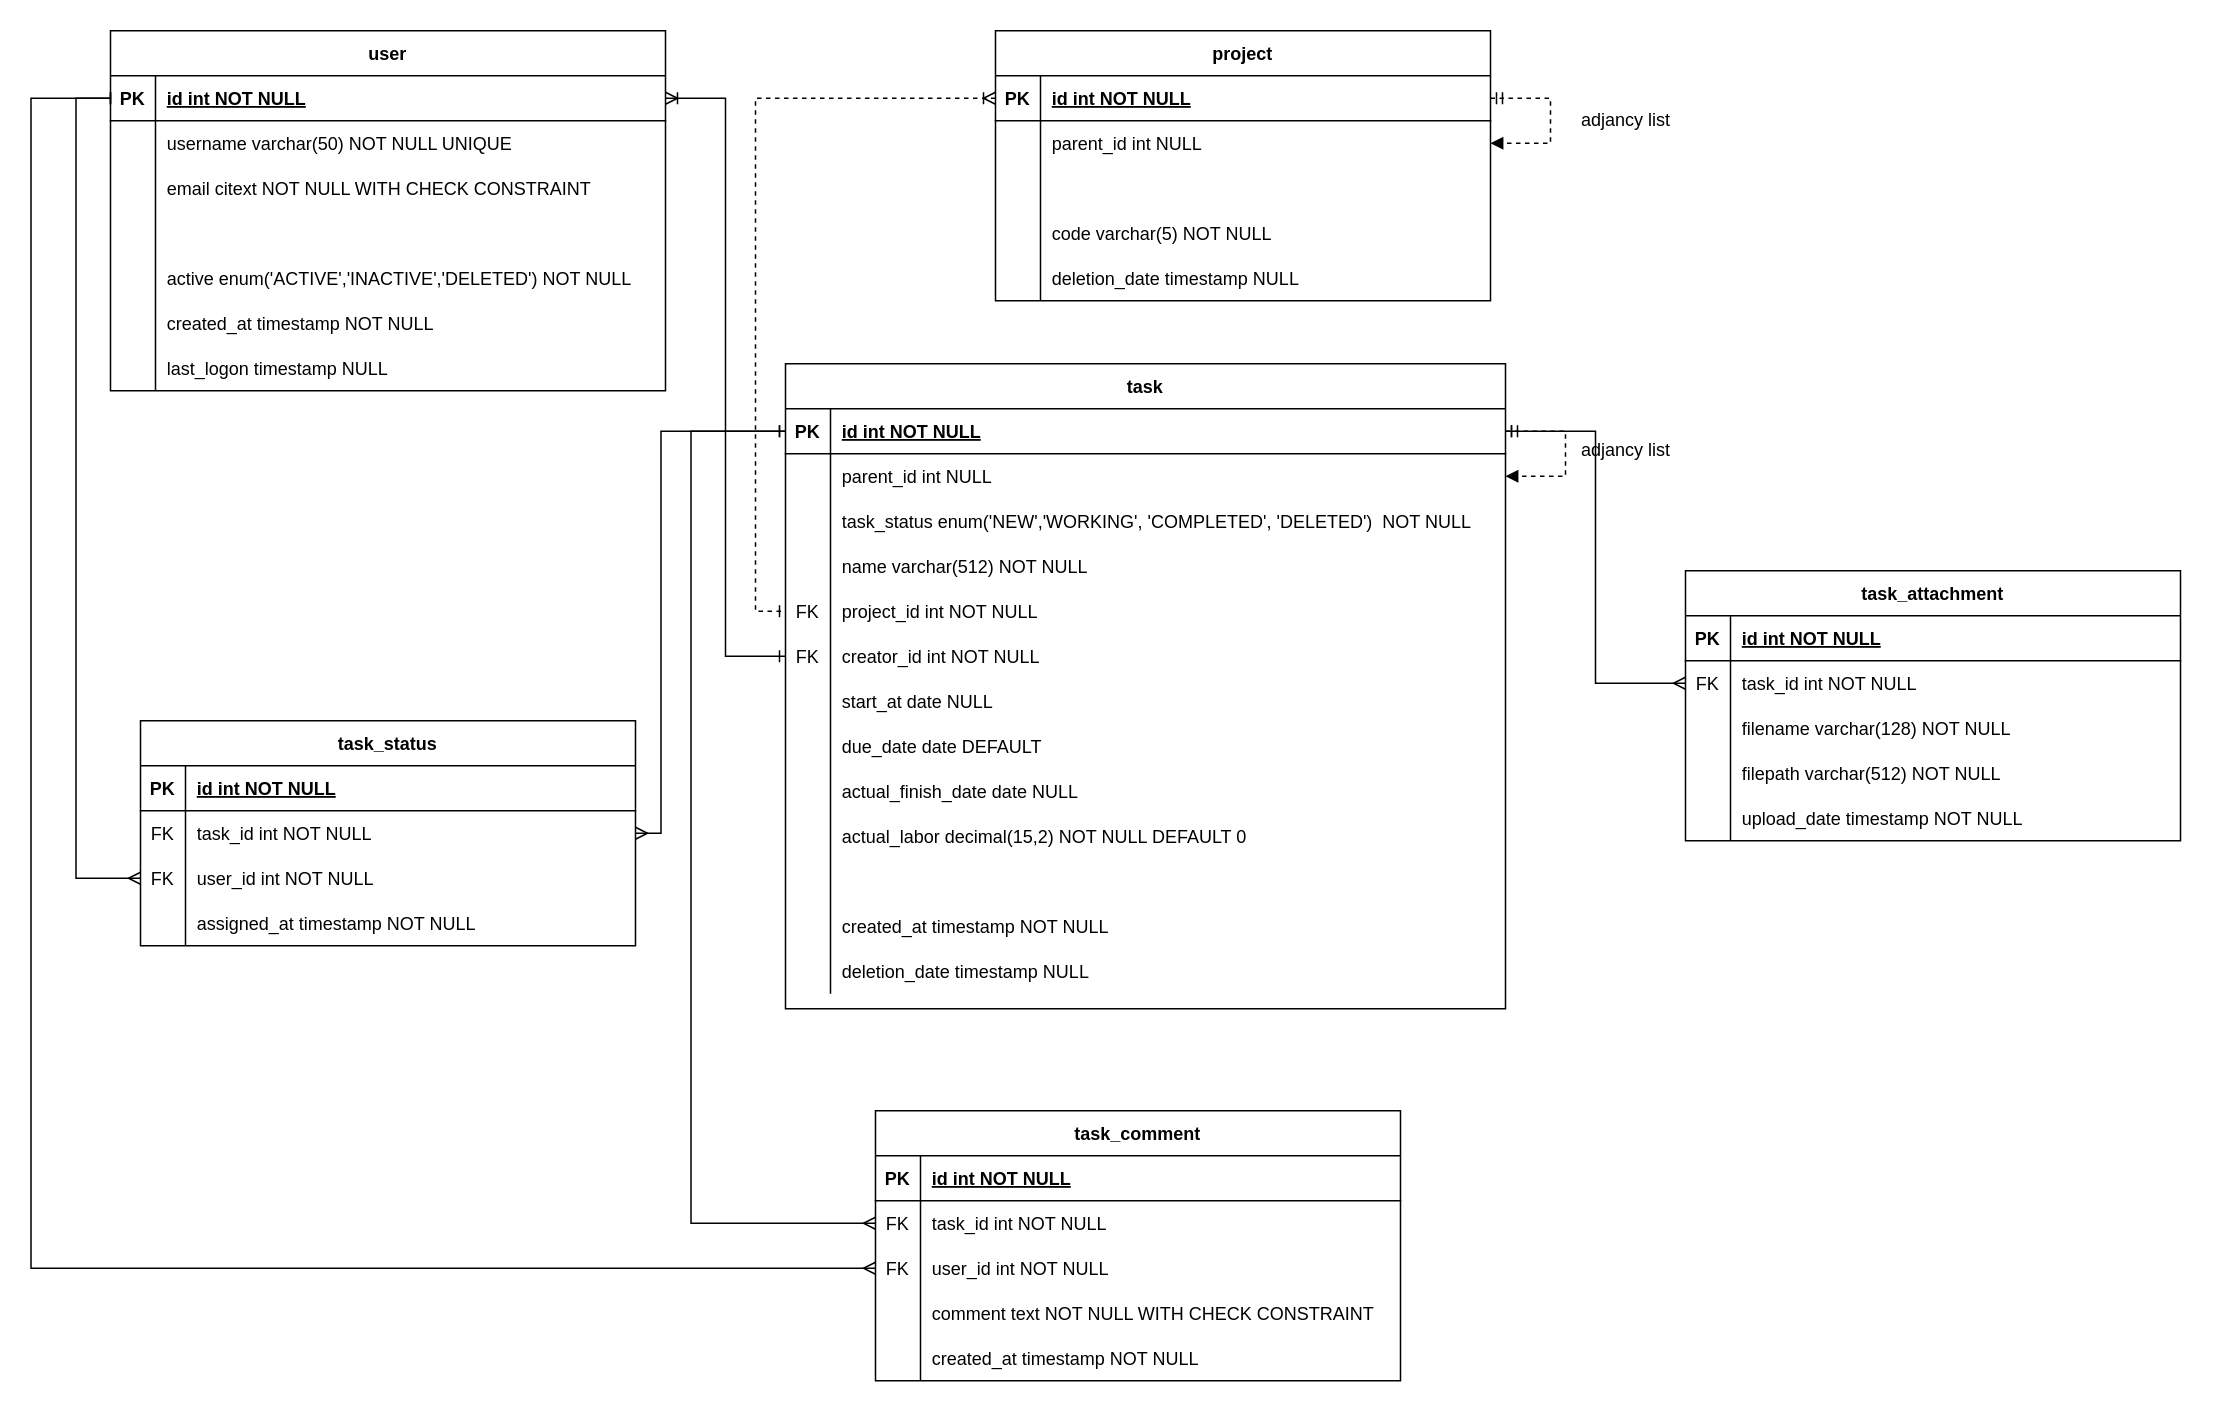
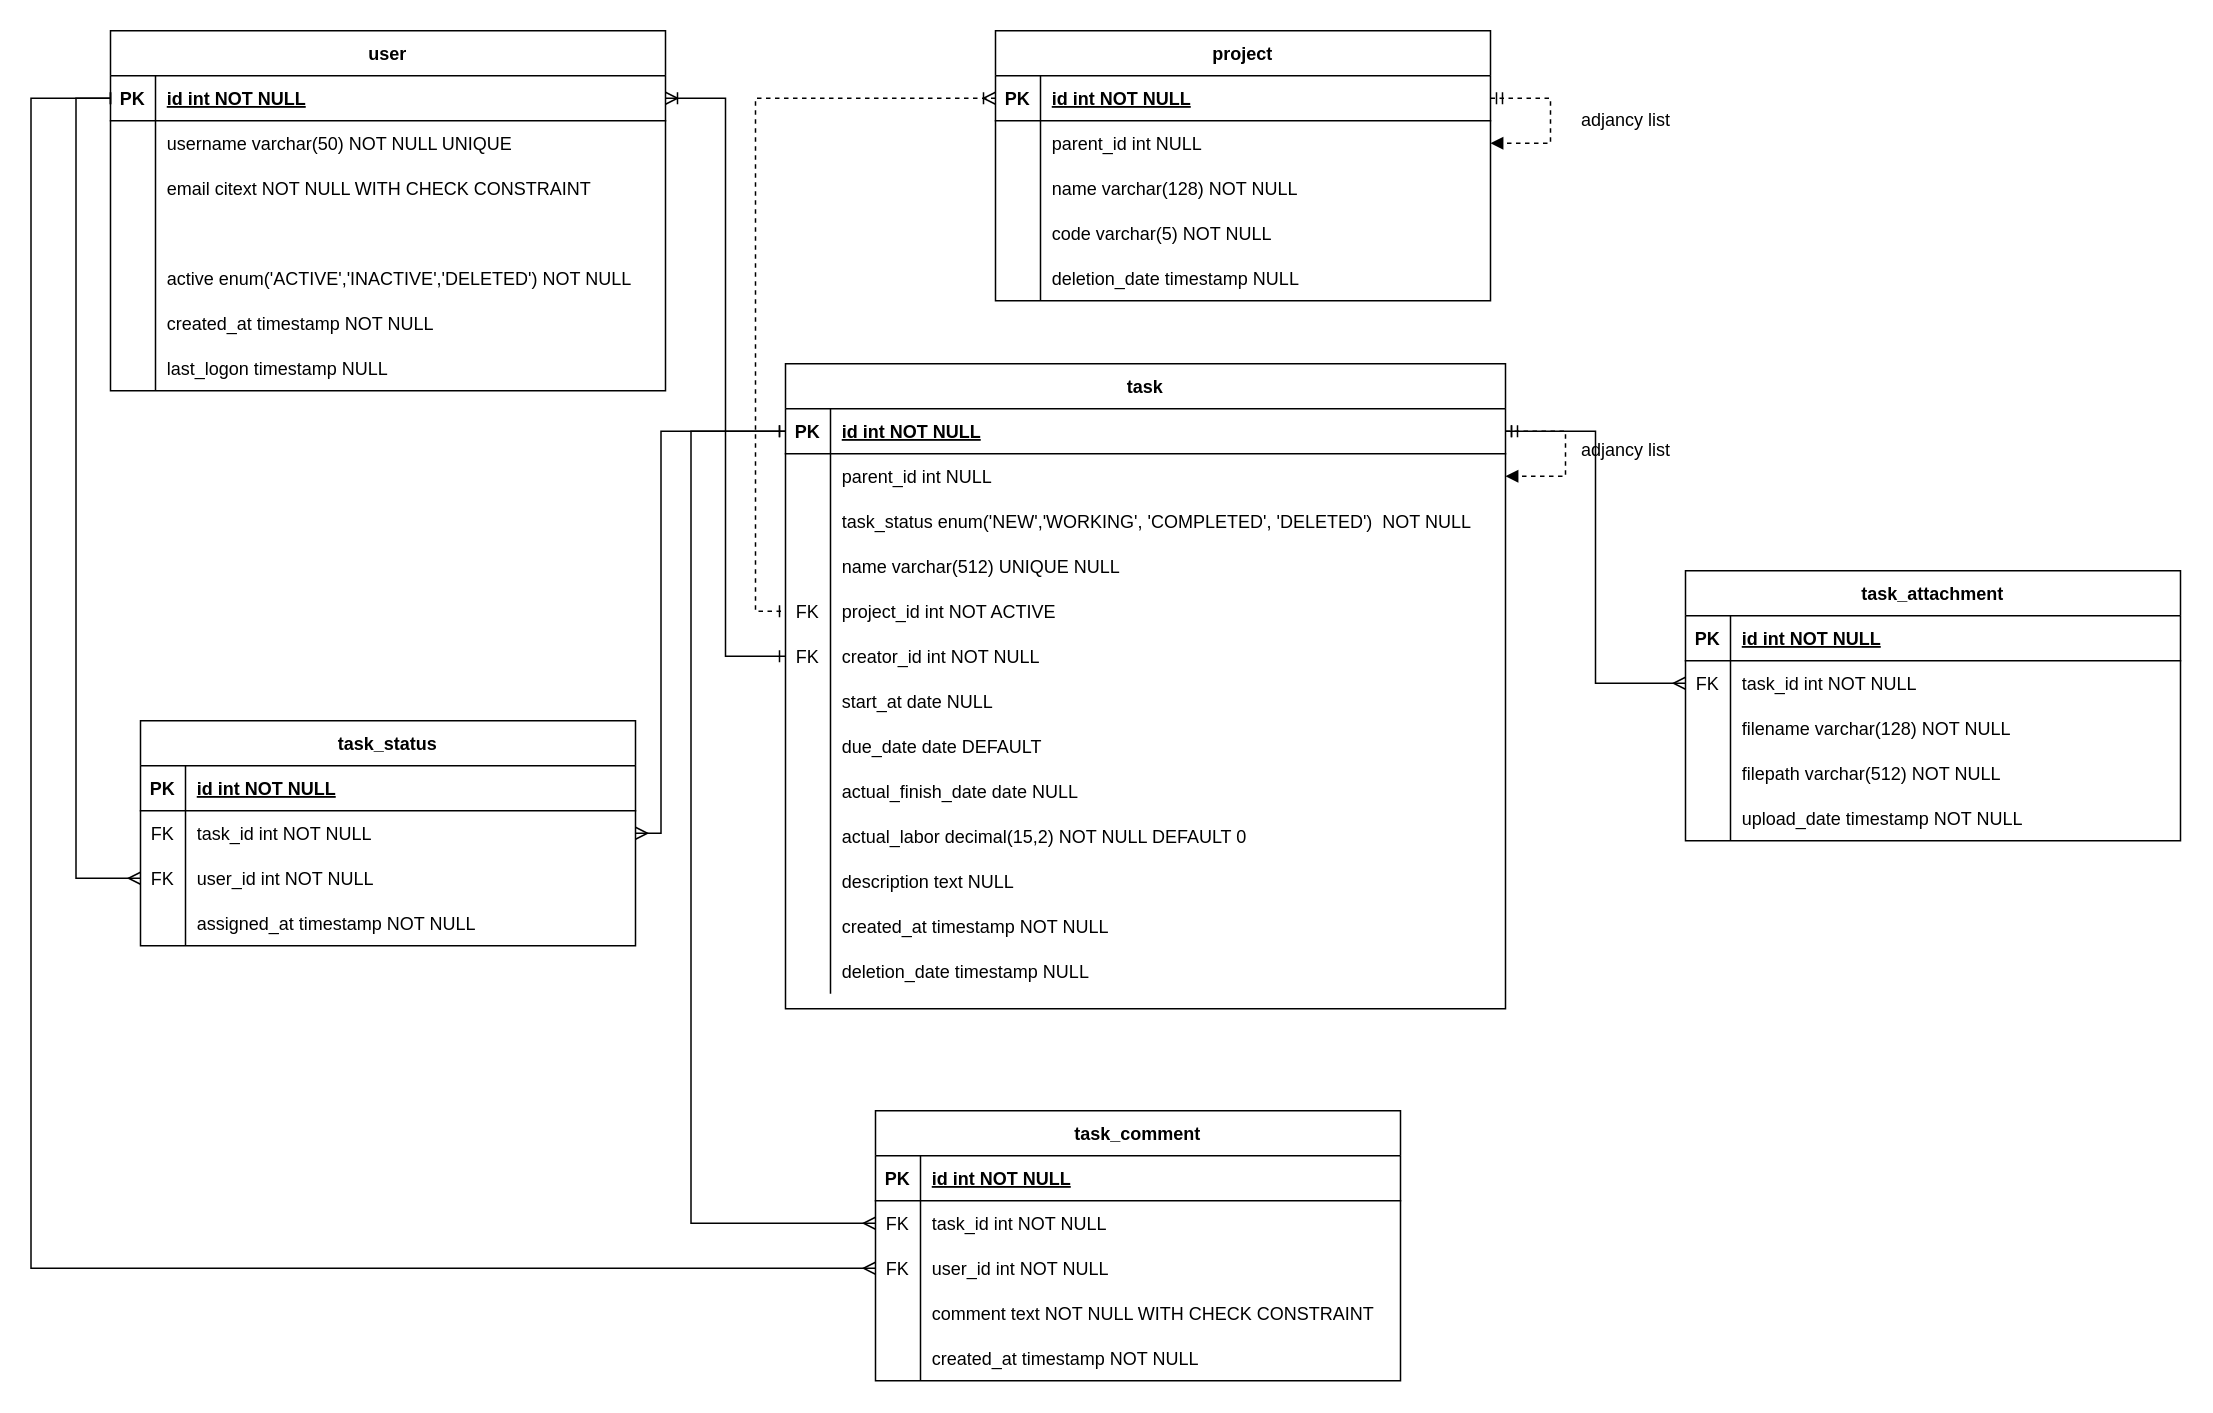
node "name varchar(128) NOT NULL": added
node "name varchar(512) NOT NULL": label "name varchar(512) NOT NULL" -> "name varchar(512) UNIQUE NULL"
node "project_id int NOT NULL": label "project_id int NOT NULL" -> "project_id int NOT ACTIVE"
node "description text NULL": added
